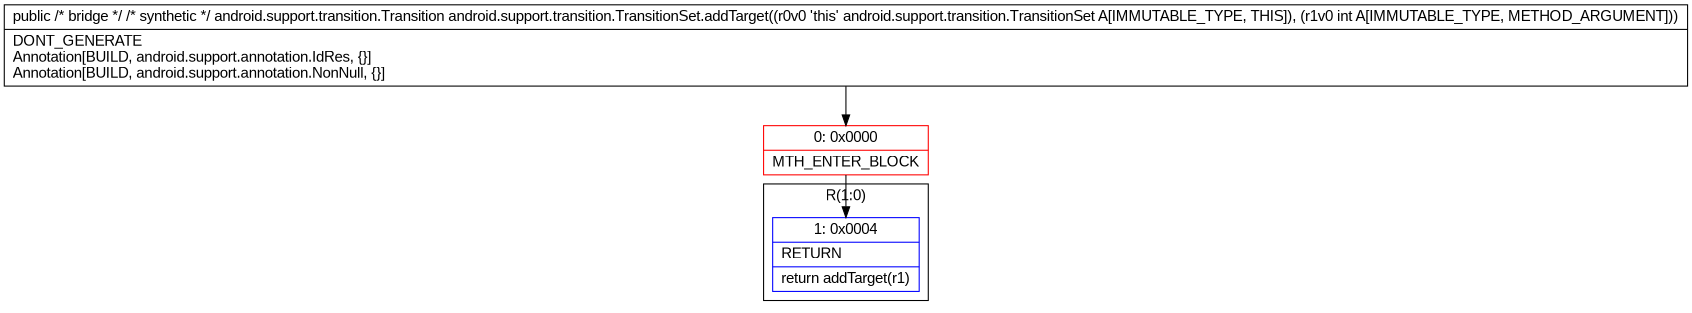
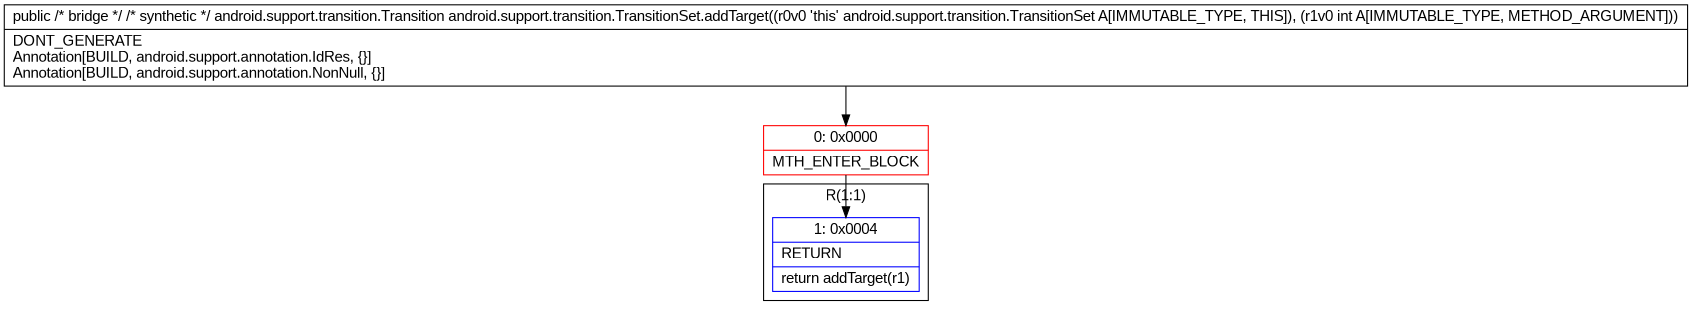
cluster "R(1:0)": label "R(1:0)" -> "R(1:1)"
